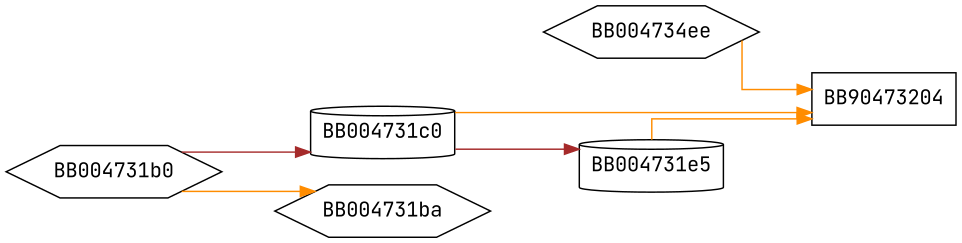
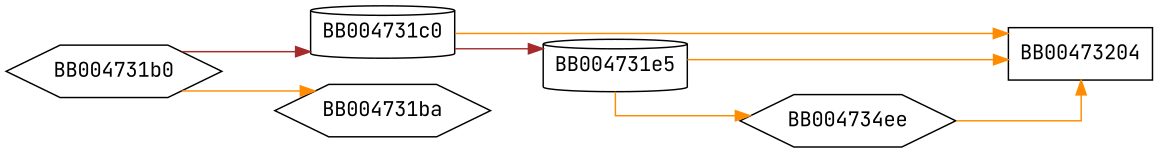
node "BB90473204": label "BB90473204" -> "BB00473204"
edge "BB004731e5" -> "BB004734ee": added
